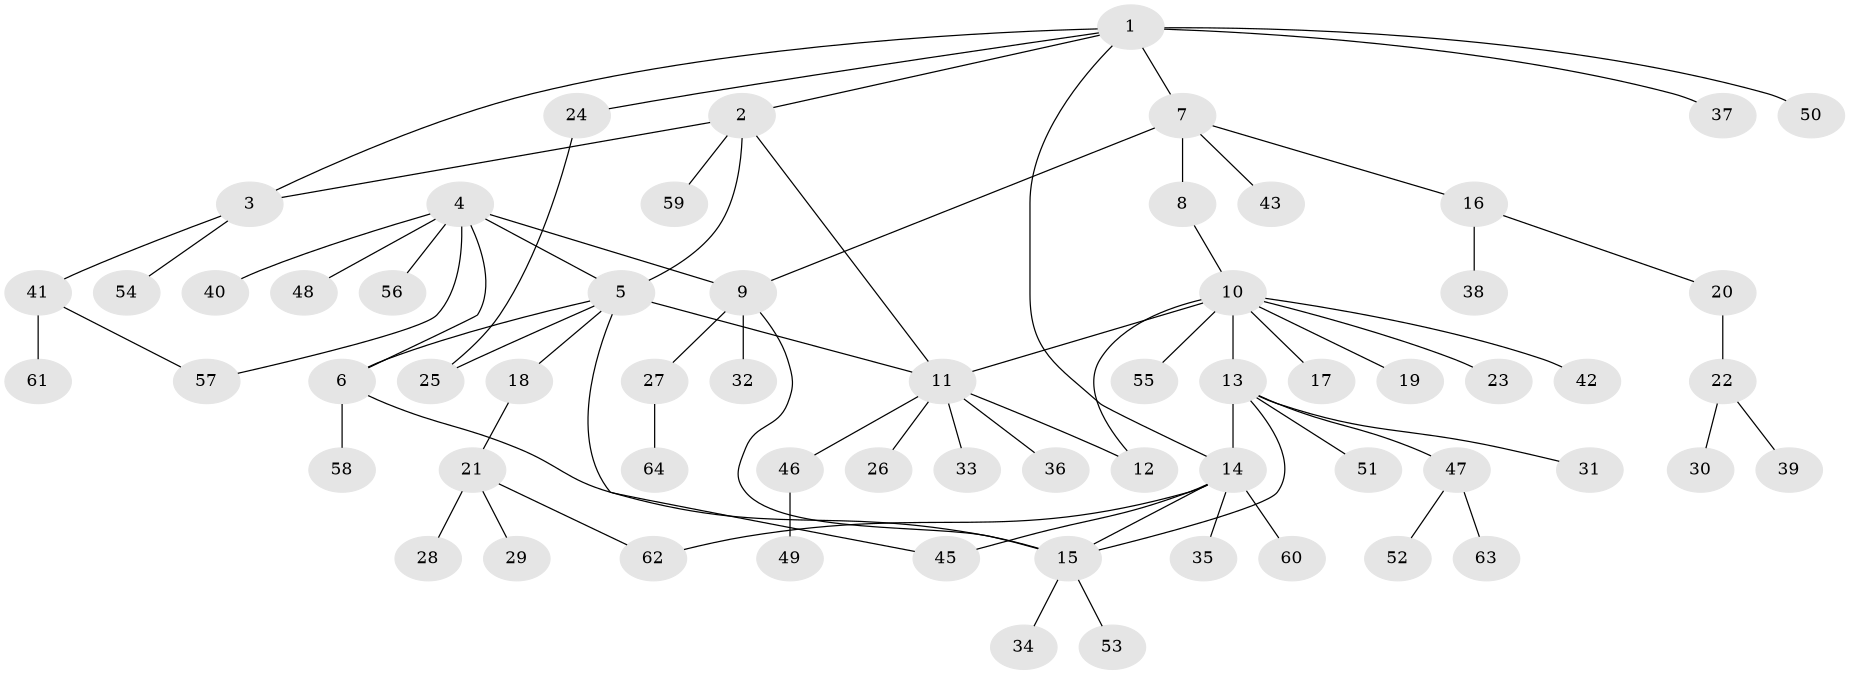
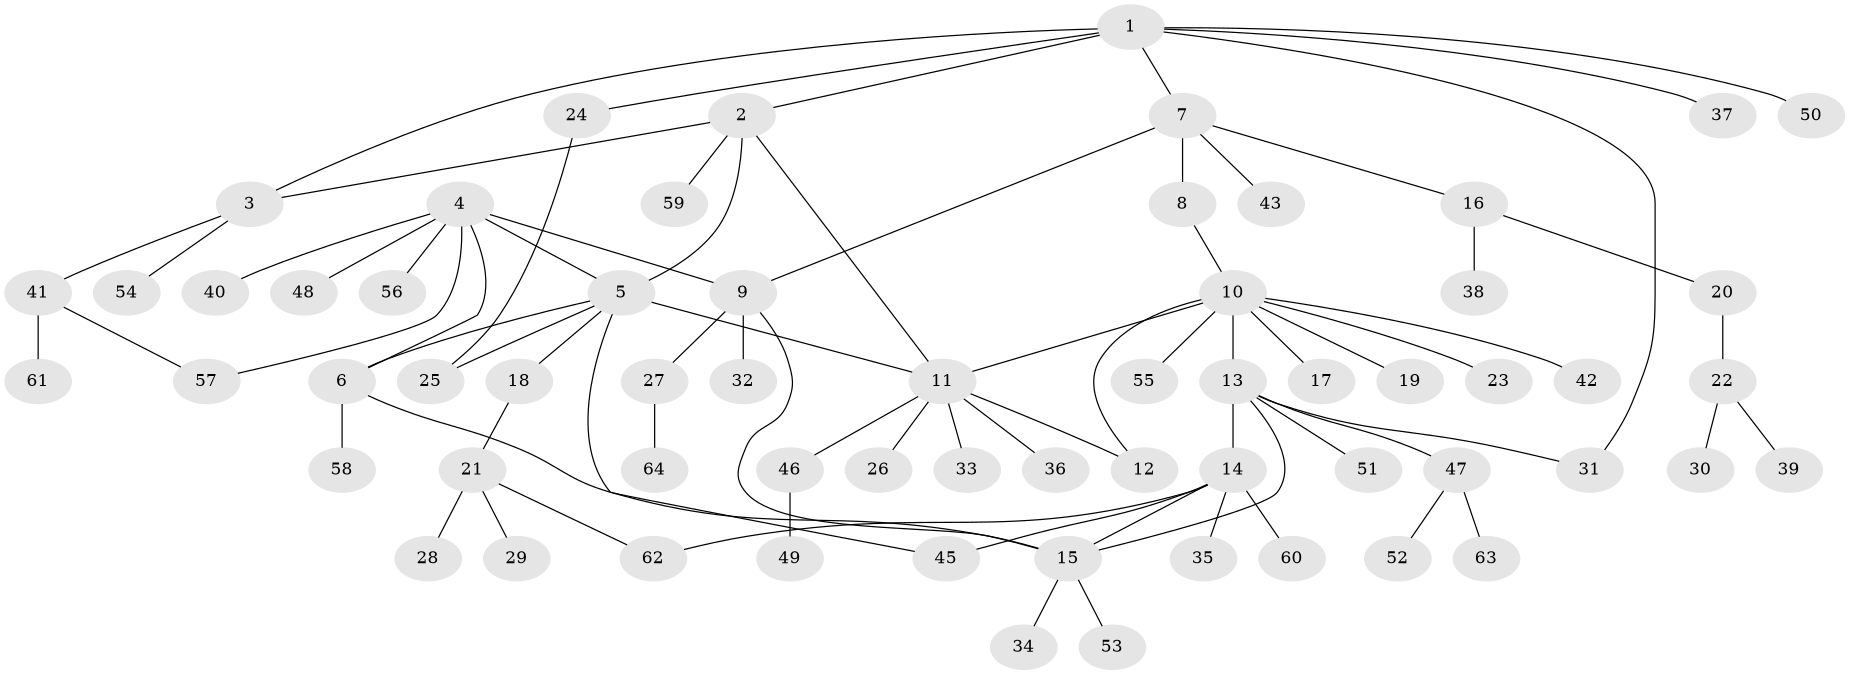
edge "1" -- "14": now "1" -- "31"
